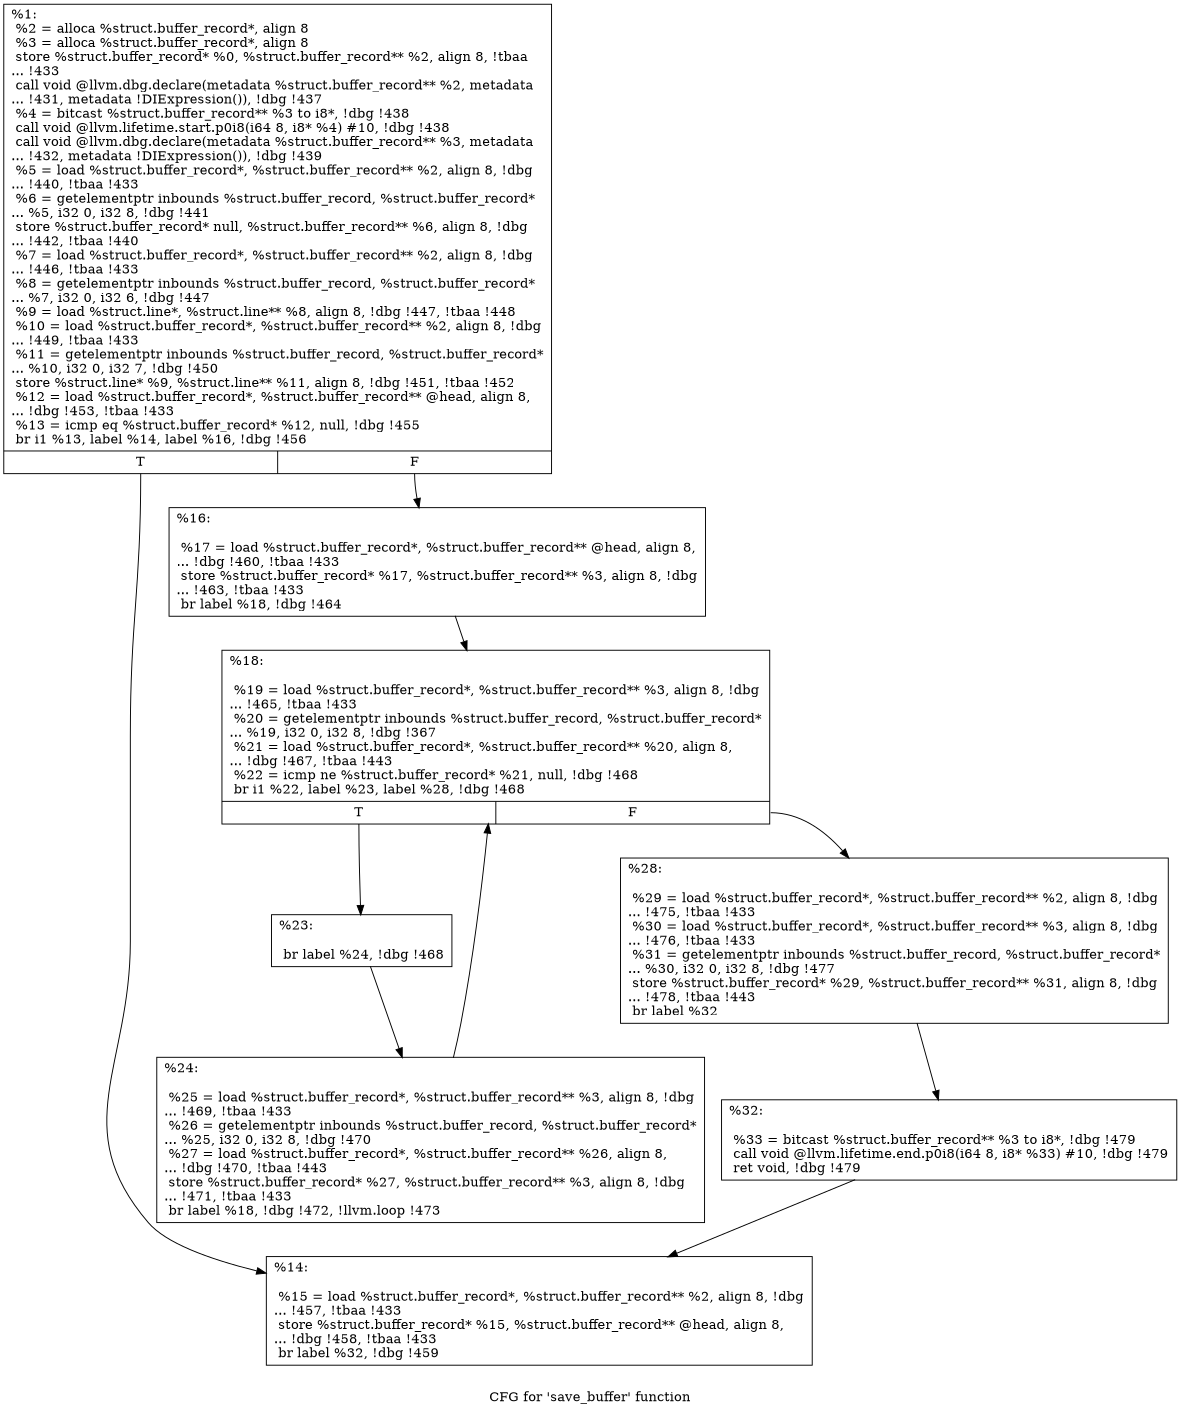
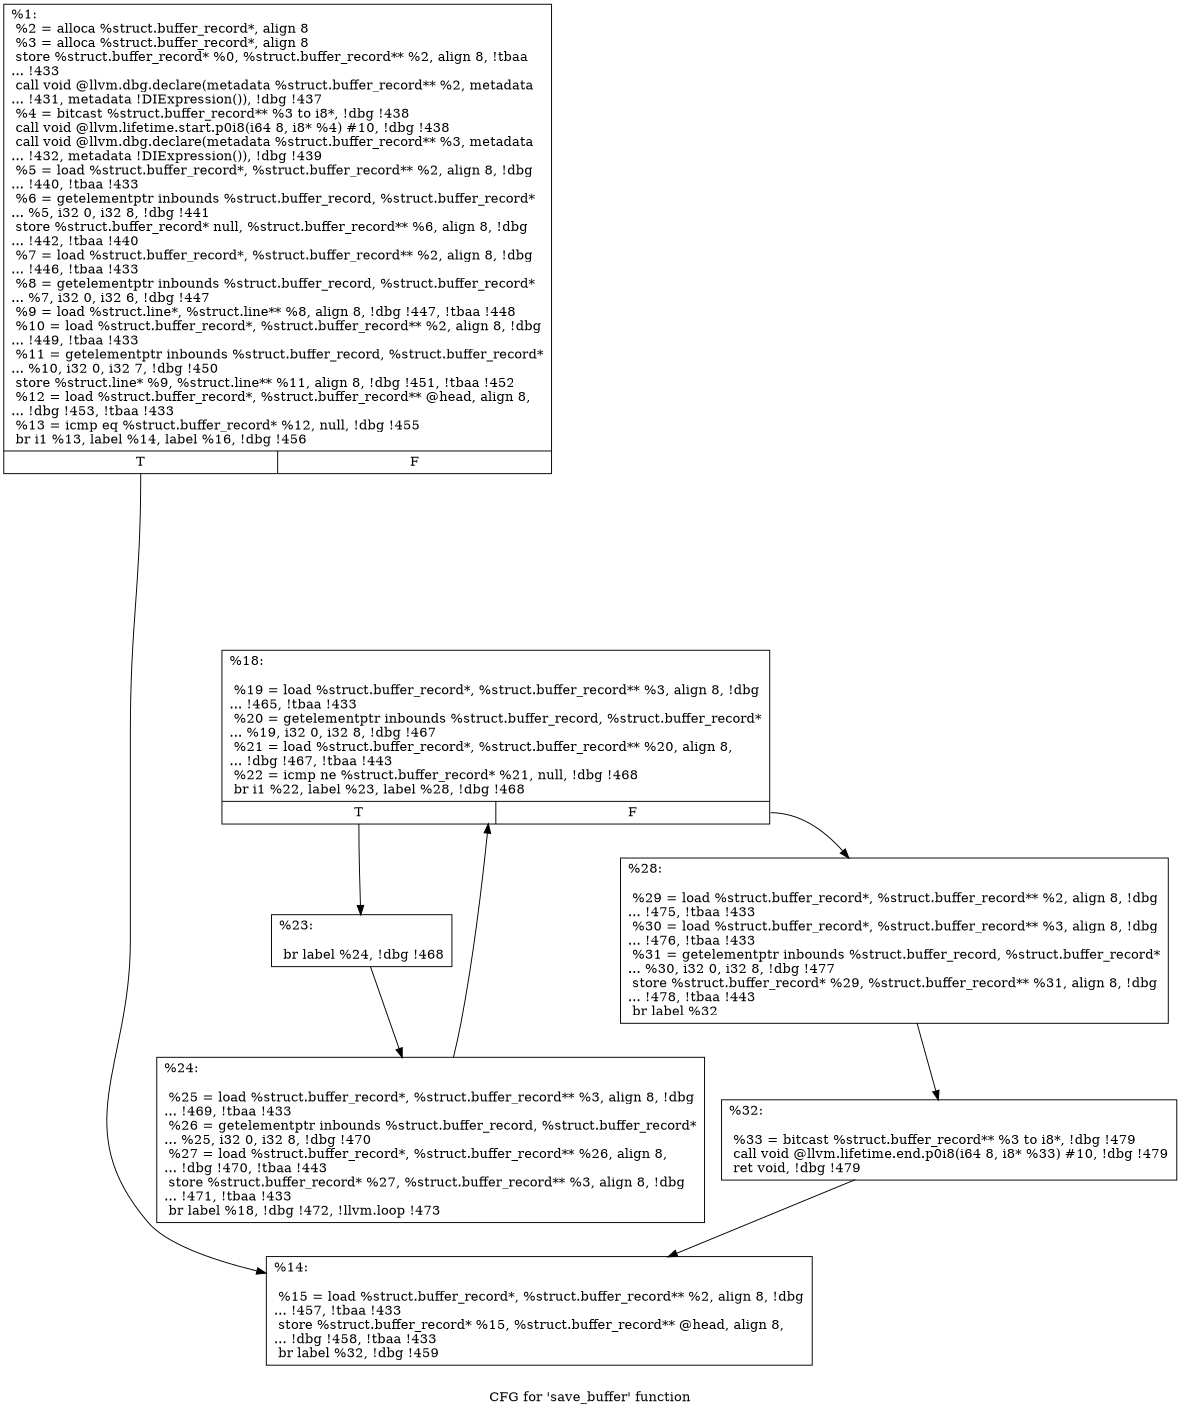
node "%16:": removed
node "%18:": text "... %19, i32 0, i32 8, !dbg !367" -> "... %19, i32 0, i32 8, !dbg !467"
